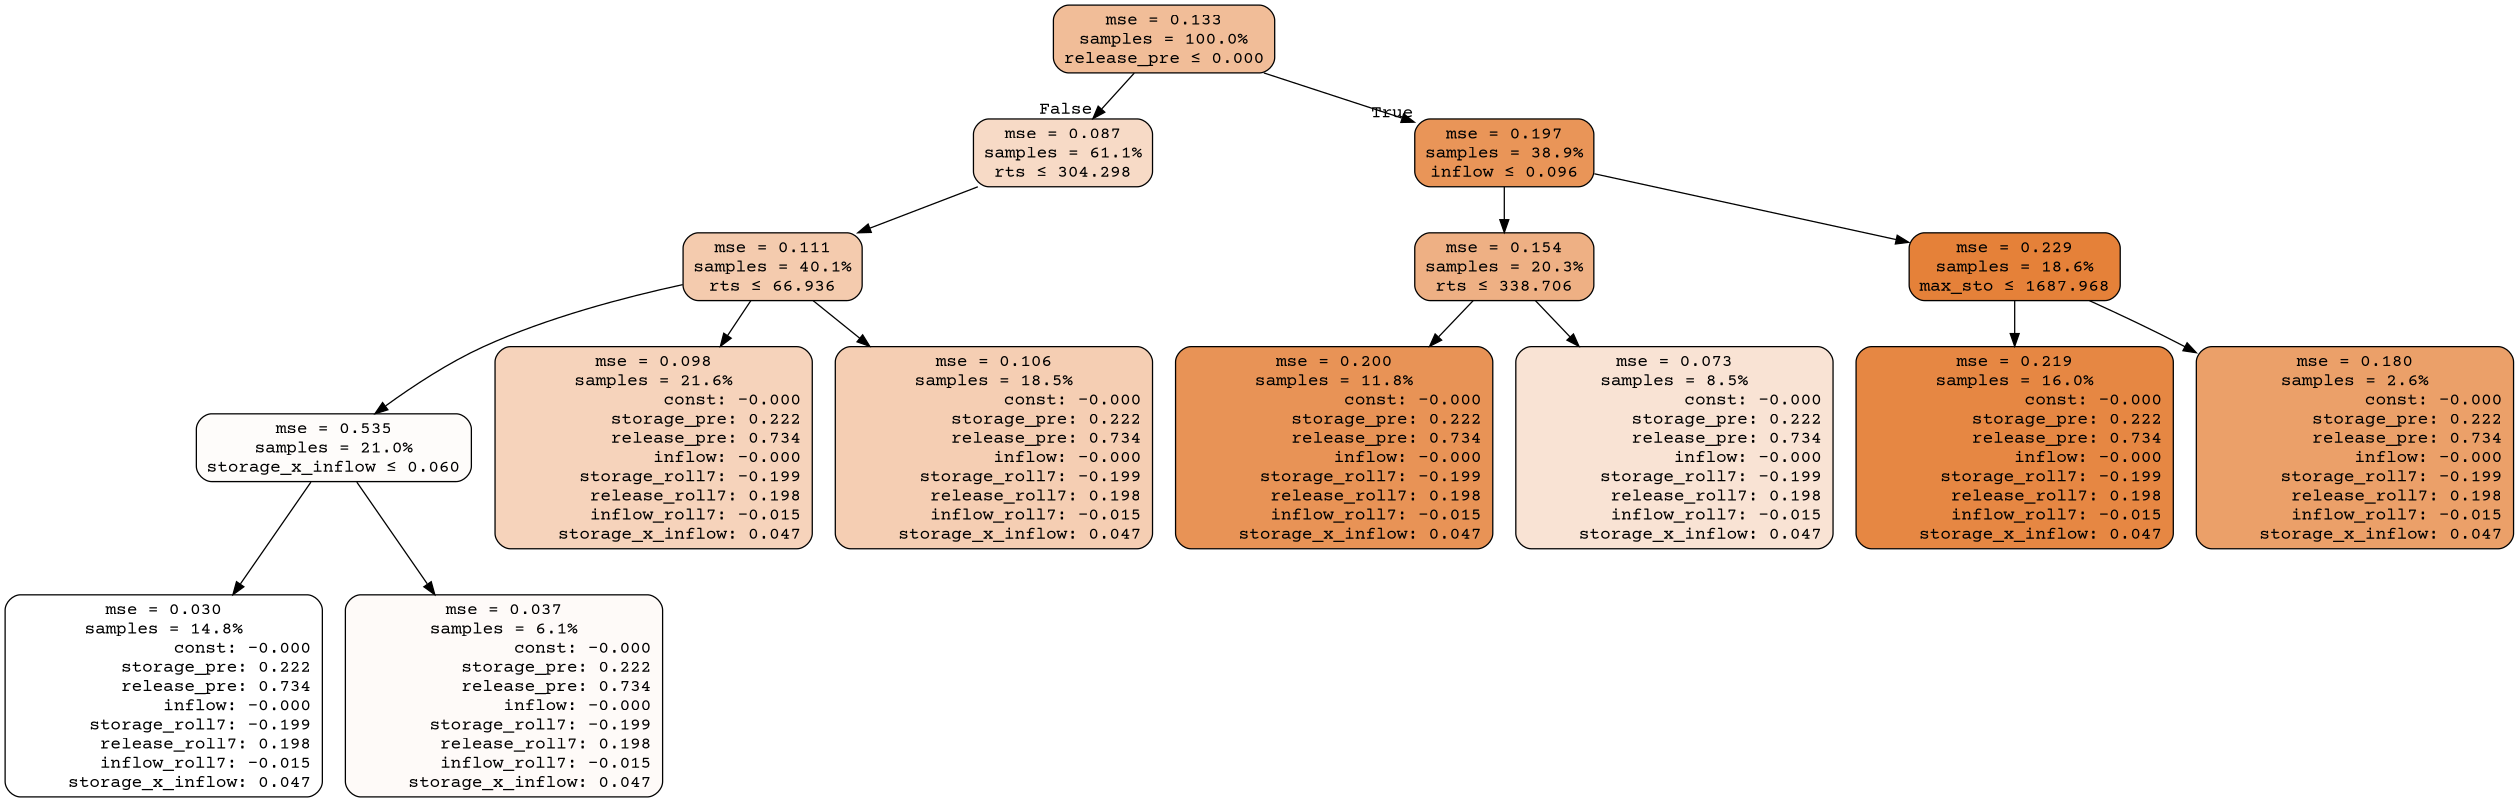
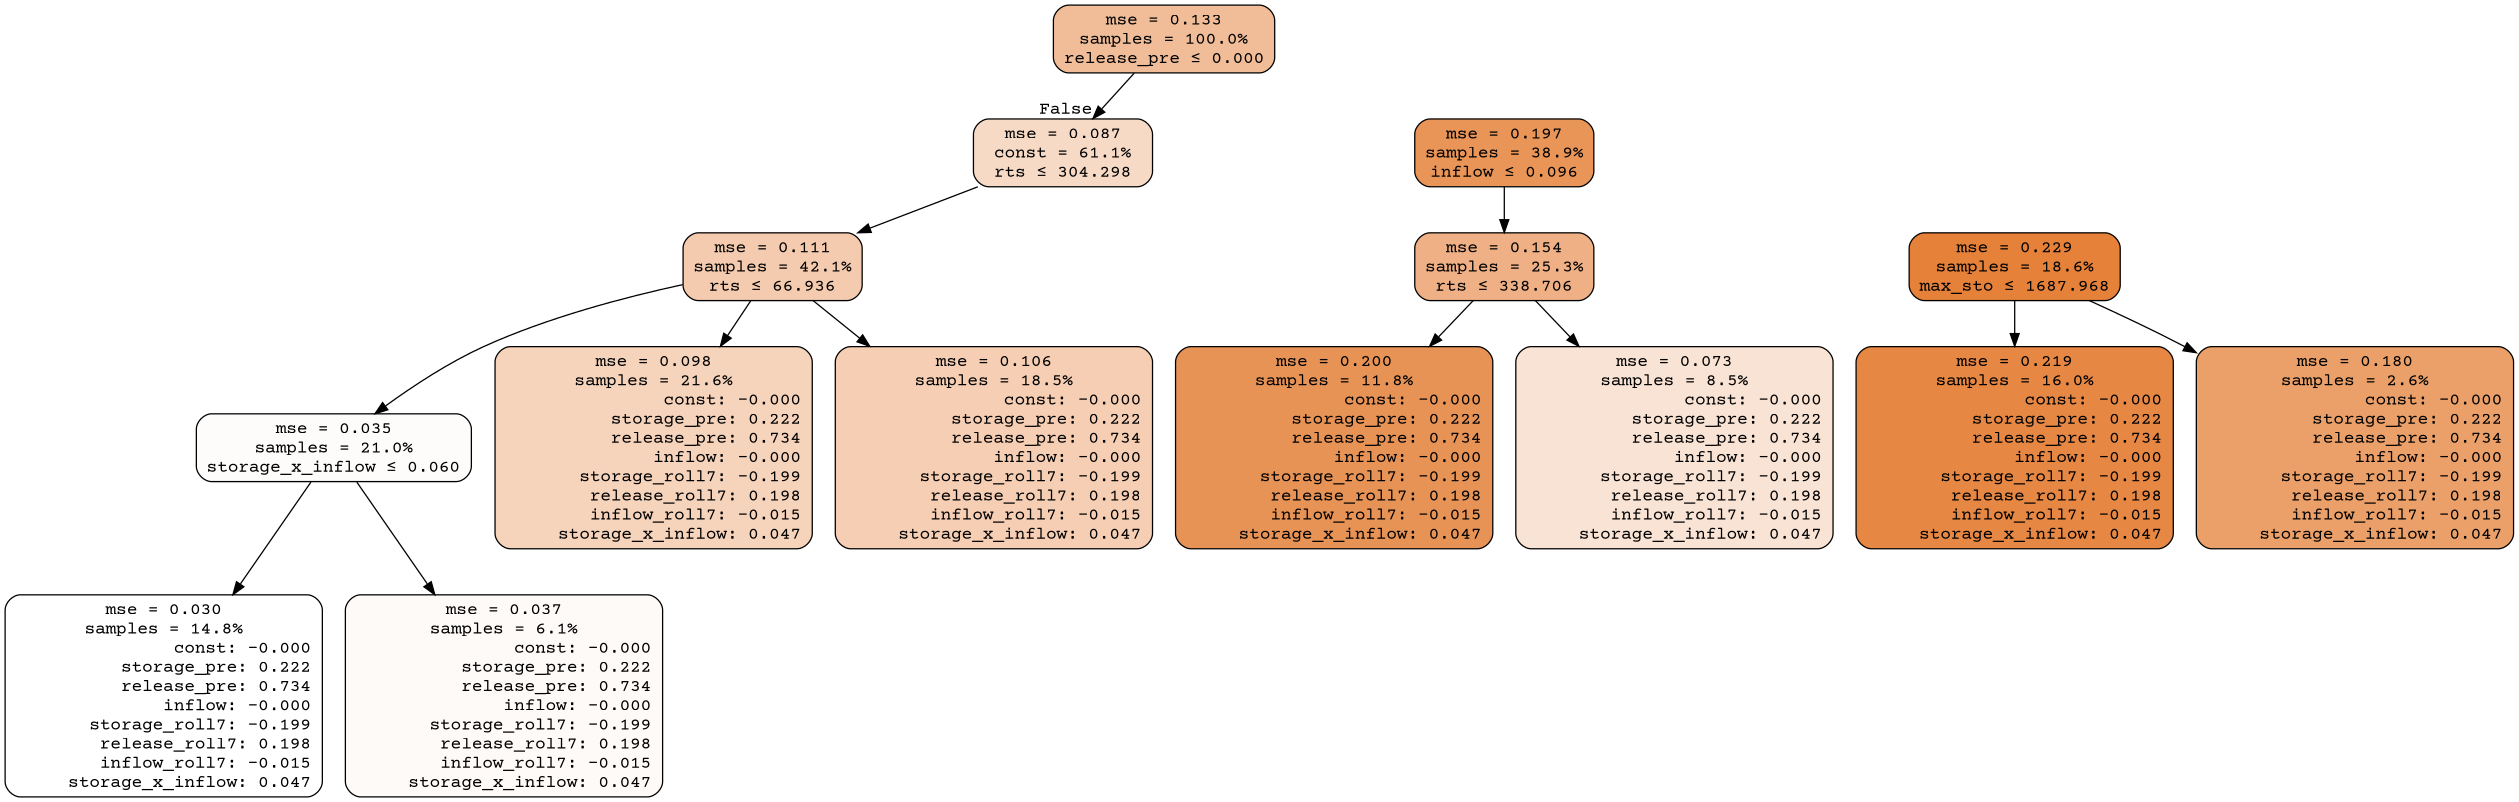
edge "mse = 0.133 samples = 100.0% release_pre ≤ 0.000" -> "mse = 0.197 samples = 38.9% inflow ≤ 0.096": removed
node "mse = 0.087 samples = 61.1% rts ≤ 304.298": label "mse = 0.087 samples = 61.1% rts ≤ 304.298" -> "mse = 0.087 const = 61.1% rts ≤ 304.298"
edge "mse = 0.197 samples = 38.9% inflow ≤ 0.096" -> "mse = 0.229 samples = 18.6% max_sto ≤ 1687.968": removed
node "mse = 0.111 samples = 40.1% rts ≤ 66.936": label "mse = 0.111 samples = 40.1% rts ≤ 66.936" -> "mse = 0.111 samples = 42.1% rts ≤ 66.936"
node "mse = 0.154 samples = 20.3% rts ≤ 338.706": label "mse = 0.154 samples = 20.3% rts ≤ 338.706" -> "mse = 0.154 samples = 25.3% rts ≤ 338.706"
node "mse = 0.535 samples = 21.0% storage_x_inflow ≤ 0.060": label "mse = 0.535 samples = 21.0% storage_x_inflow ≤ 0.060" -> "mse = 0.035 samples = 21.0% storage_x_inflow ≤ 0.060"
